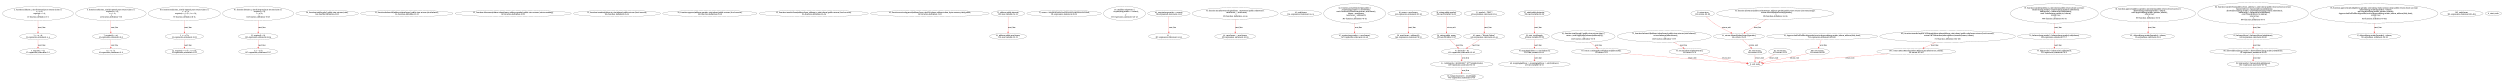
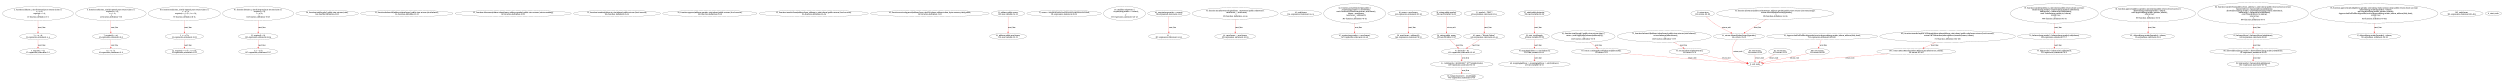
node "33_ address public internal; 289-new_variable-34-34": label "33_ address public internal; 289-new_variable-34-34" -> "33_ address public owner; 289-new_variable-34-34"
edge "94_ return allowed[tokenOwner][spender]; 696-return-95-95" -> "84_ return true; 596-return-85-85": now "94_ return allowed[tokenOwner][spender]; 696-return-95-95" -> "0_ exit_node"
